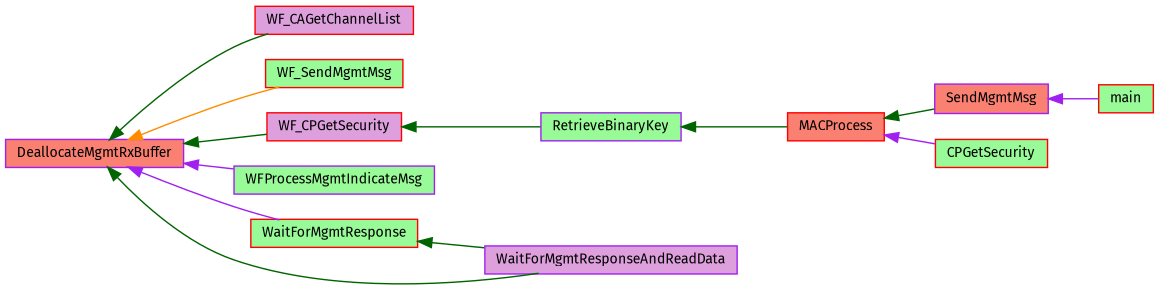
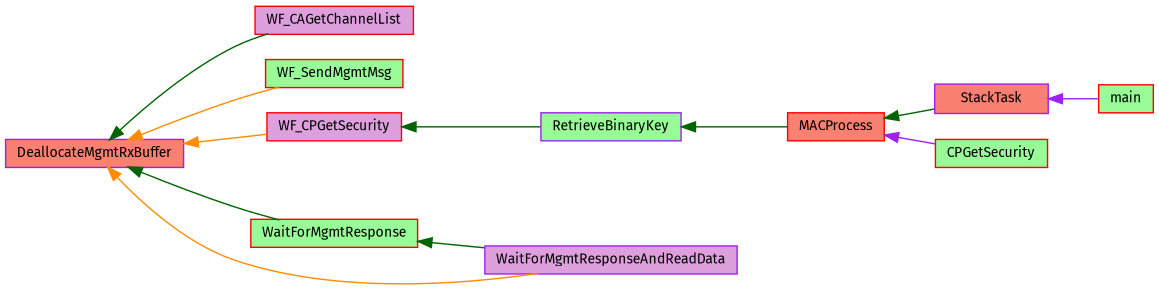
node "SendMgmtMsg": label "SendMgmtMsg" -> "StackTask"
edge "WF_CPGetSecurity" -> "DeallocateMgmtRxBuffer": color darkgreen -> darkorange
node "WFProcessMgmtIndicateMsg": removed
edge "WaitForMgmtResponse" -> "DeallocateMgmtRxBuffer": color purple -> darkgreen
edge "WaitForMgmtResponseAndReadData" -> "DeallocateMgmtRxBuffer": color darkgreen -> darkorange
